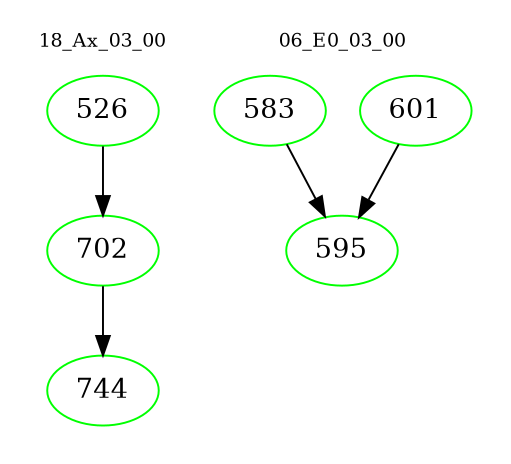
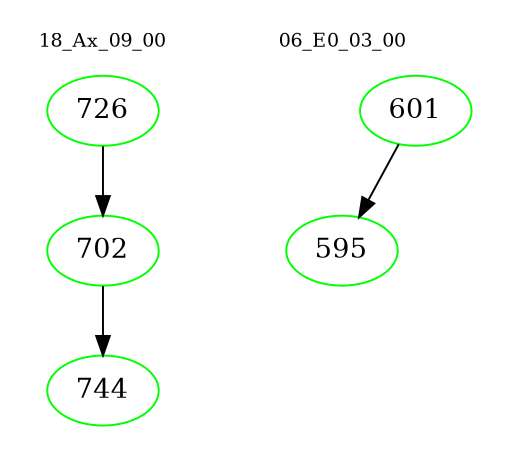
cluster "18_Ax_03_00": label "18_Ax_03_00" -> "18_Ax_09_00"
node "526": label "526" -> "726"
node "583": removed
